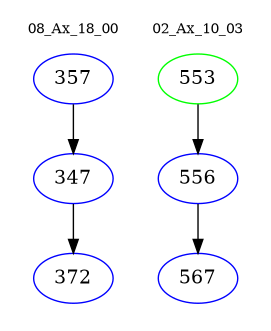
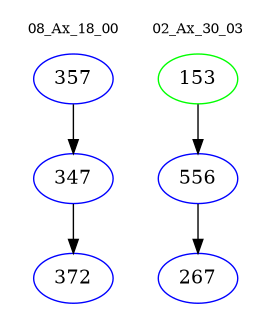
cluster "02_Ax_10_03": label "02_Ax_10_03" -> "02_Ax_30_03"
node "553": label "553" -> "153"
node "567": label "567" -> "267"
